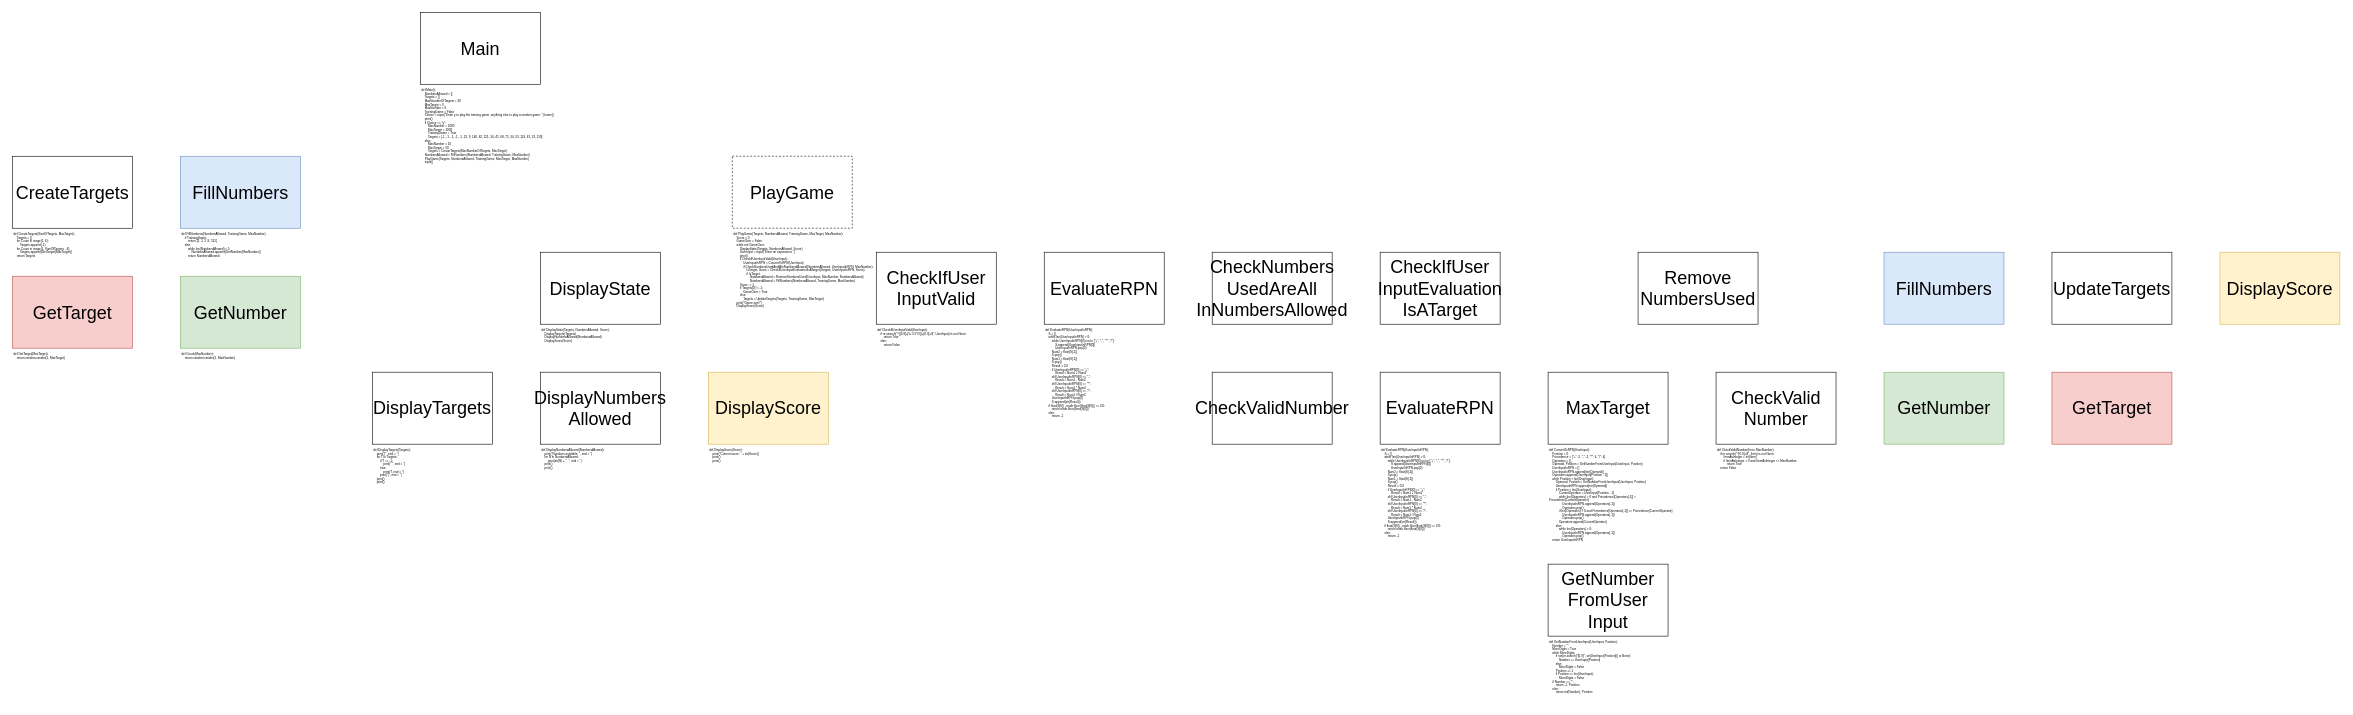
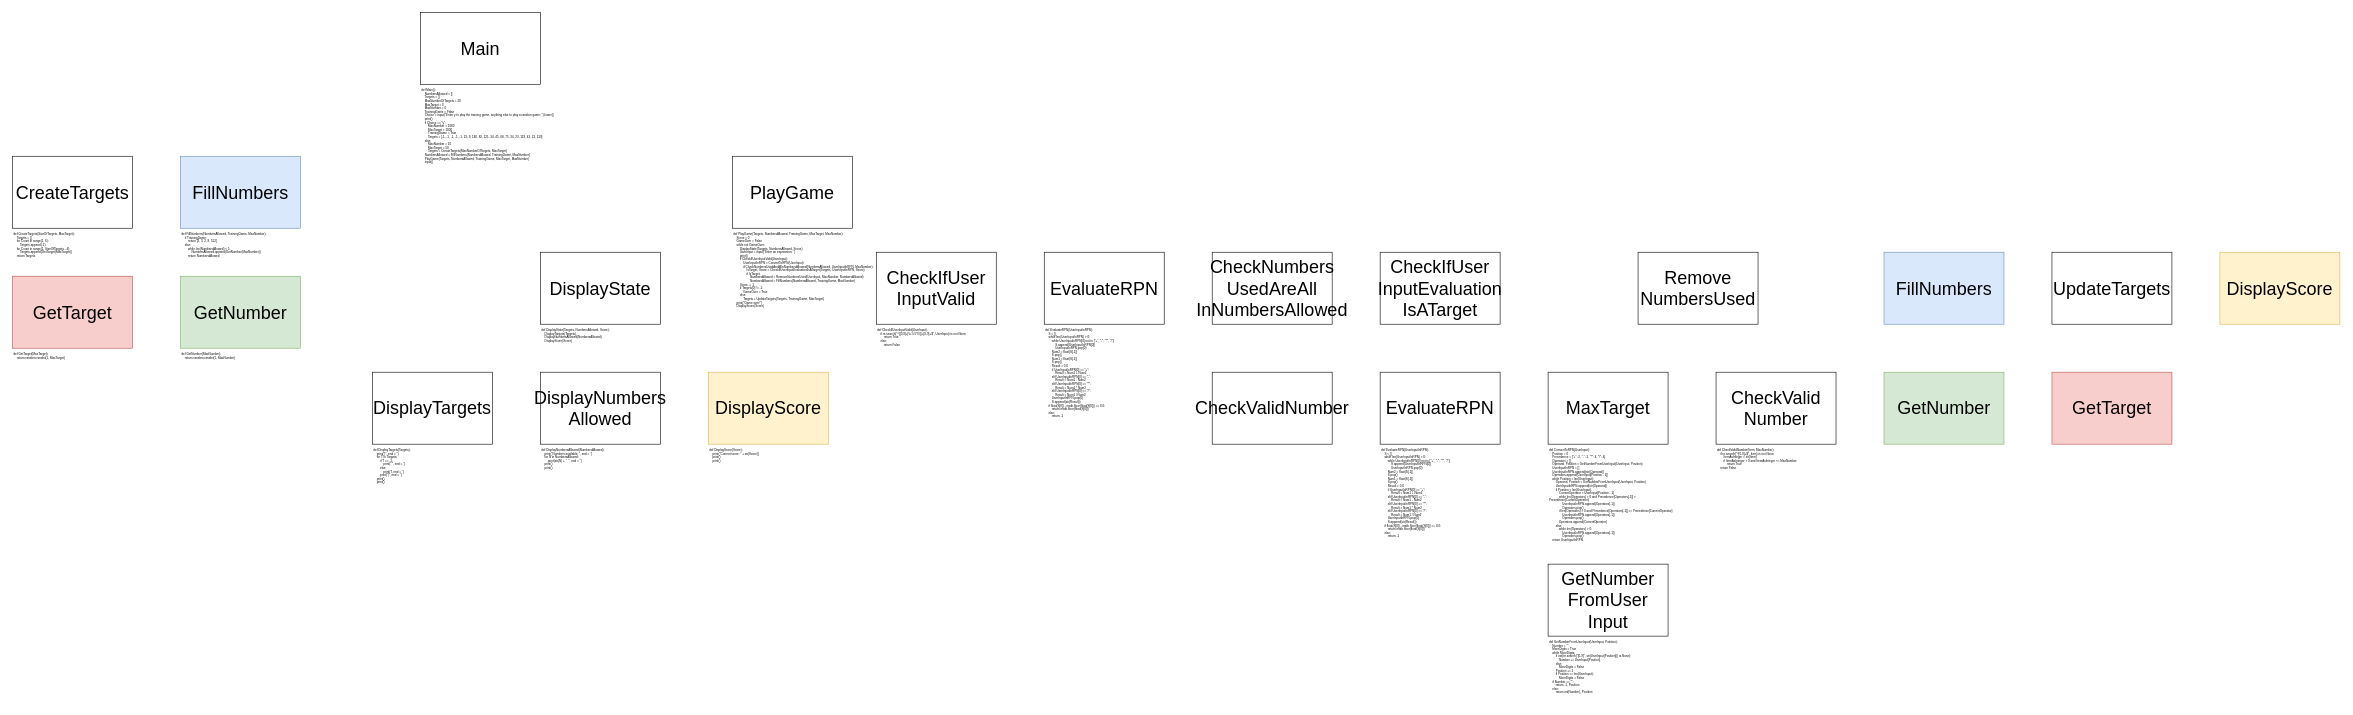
node "PlayGame": style dashed -> solid
node "def Count(MaxNumber): return random.randint(1, MaxNumber)": label "def Count(MaxNumber): return random.randint(1, MaxNumber)" -> "def GetNumber(MaxNumber): return random.randint(1, MaxNumber)"
